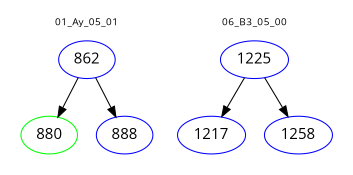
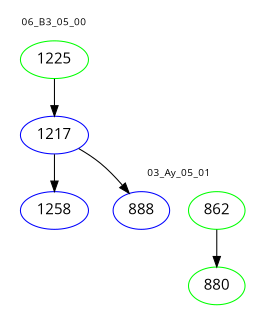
cluster "01_Ay_05_01": label "01_Ay_05_01" -> "03_Ay_05_01"
node "862": color blue -> green
node "1225": color blue -> green
edge "862" -> "888": now "1217" -> "888"
edge "1225" -> "1258": now "1217" -> "1258"
